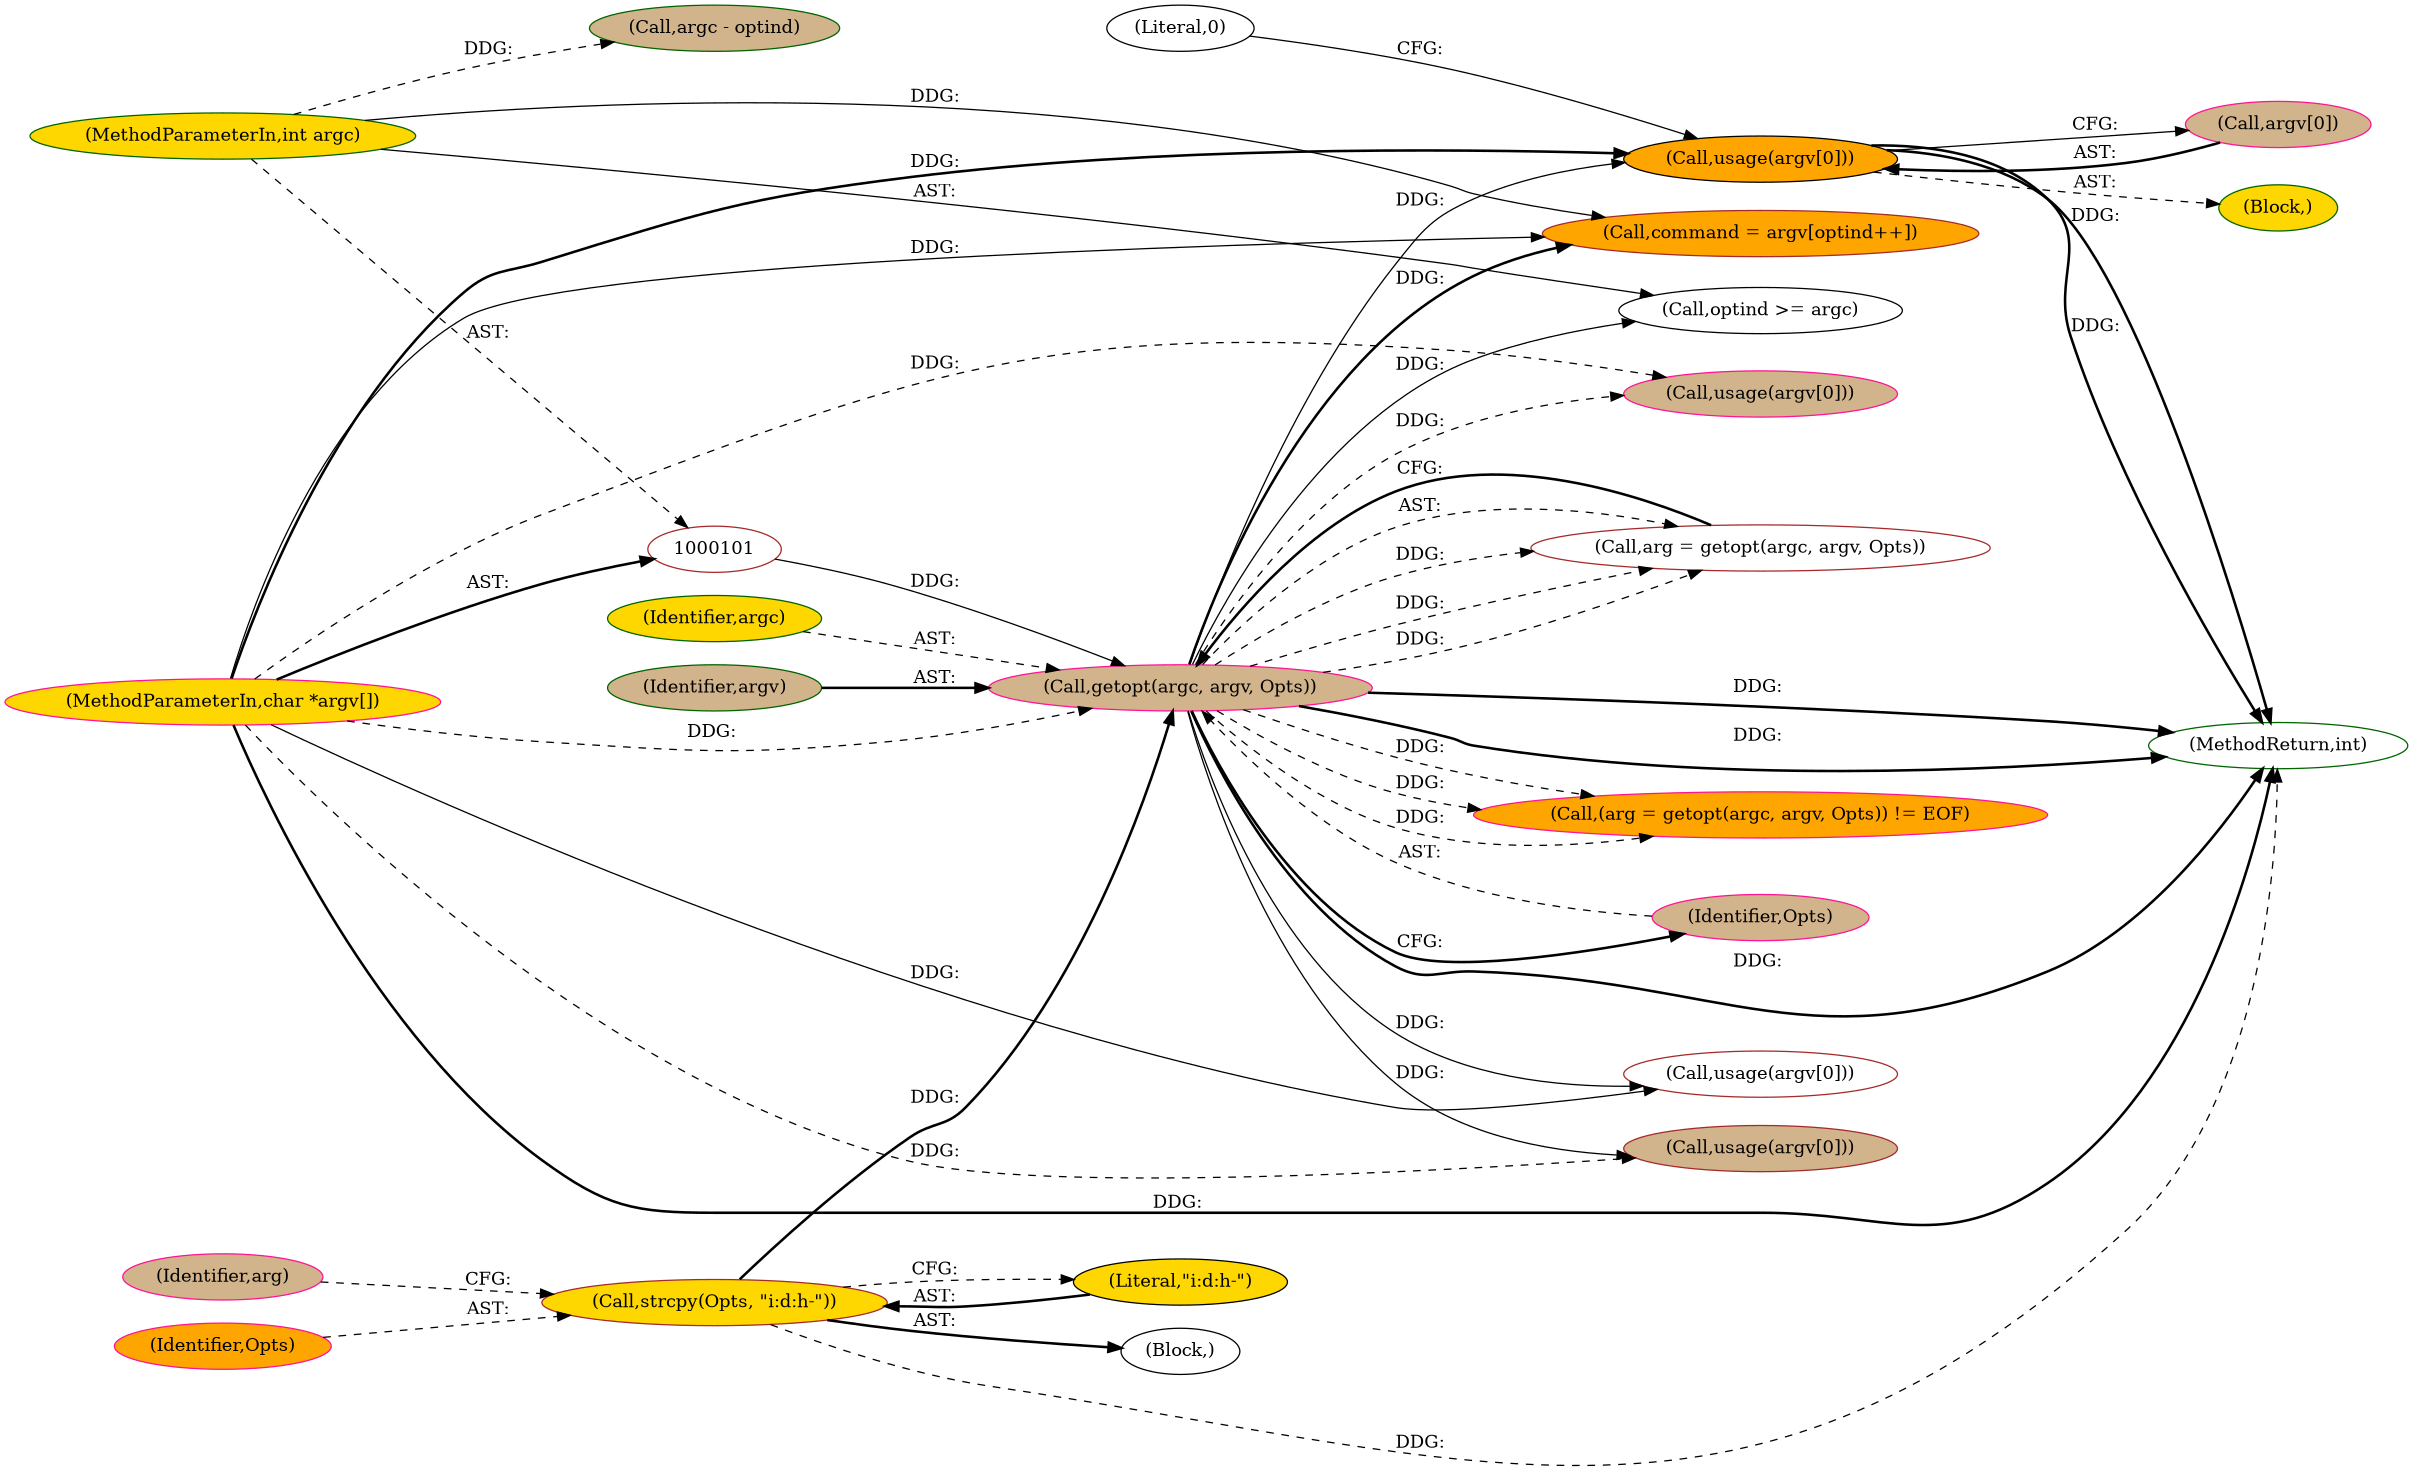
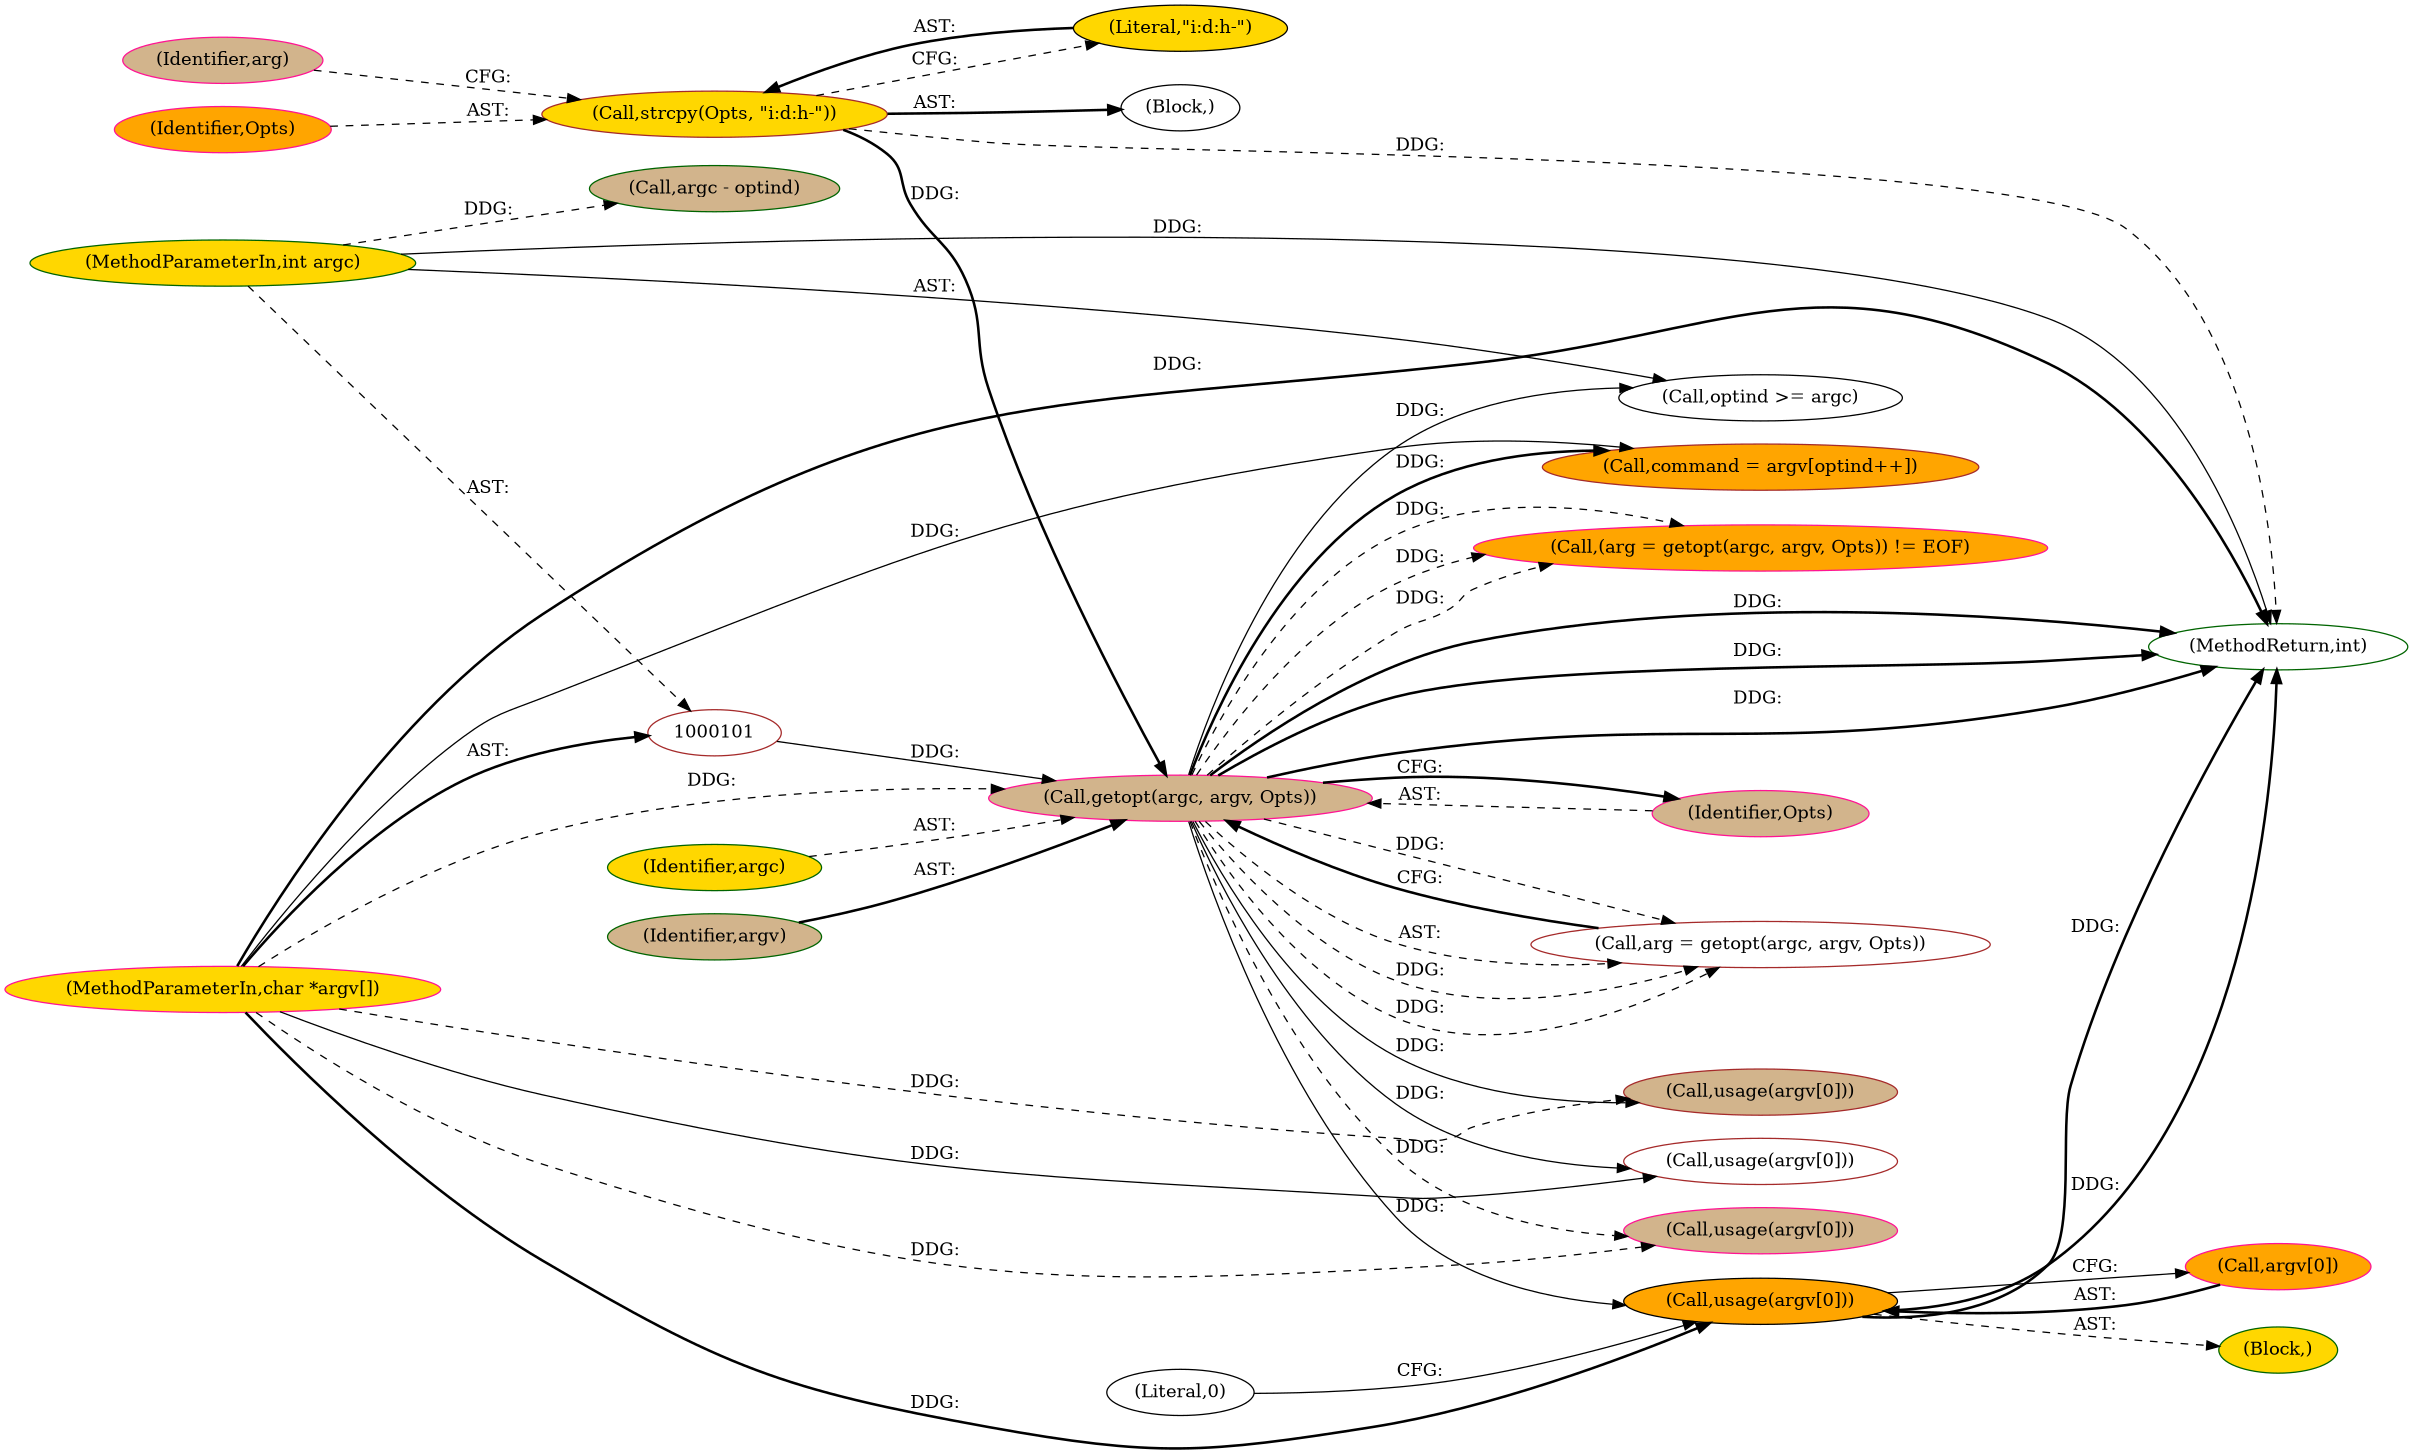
edge "(MethodParameterIn,int argc)" -> "(Call,command = argv[optind++])": now "(MethodParameterIn,int argc)" -> "(MethodReturn,int)"
node "(Call,argv[0])": fillcolor tan -> orange
